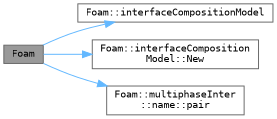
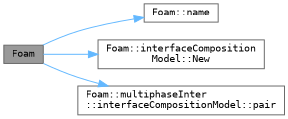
node "Foam::interfaceCompositionModel": label "Foam::interfaceCompositionModel" -> "Foam::name"
node "Foam::multiphaseInter ::name::pair": label "Foam::multiphaseInter ::name::pair" -> "Foam::multiphaseInter ::interfaceCompositionModel::pair"
